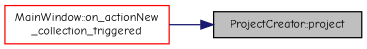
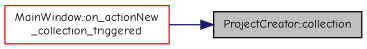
node "ProjectCreator::project": label "ProjectCreator::project" -> "ProjectCreator::collection"
